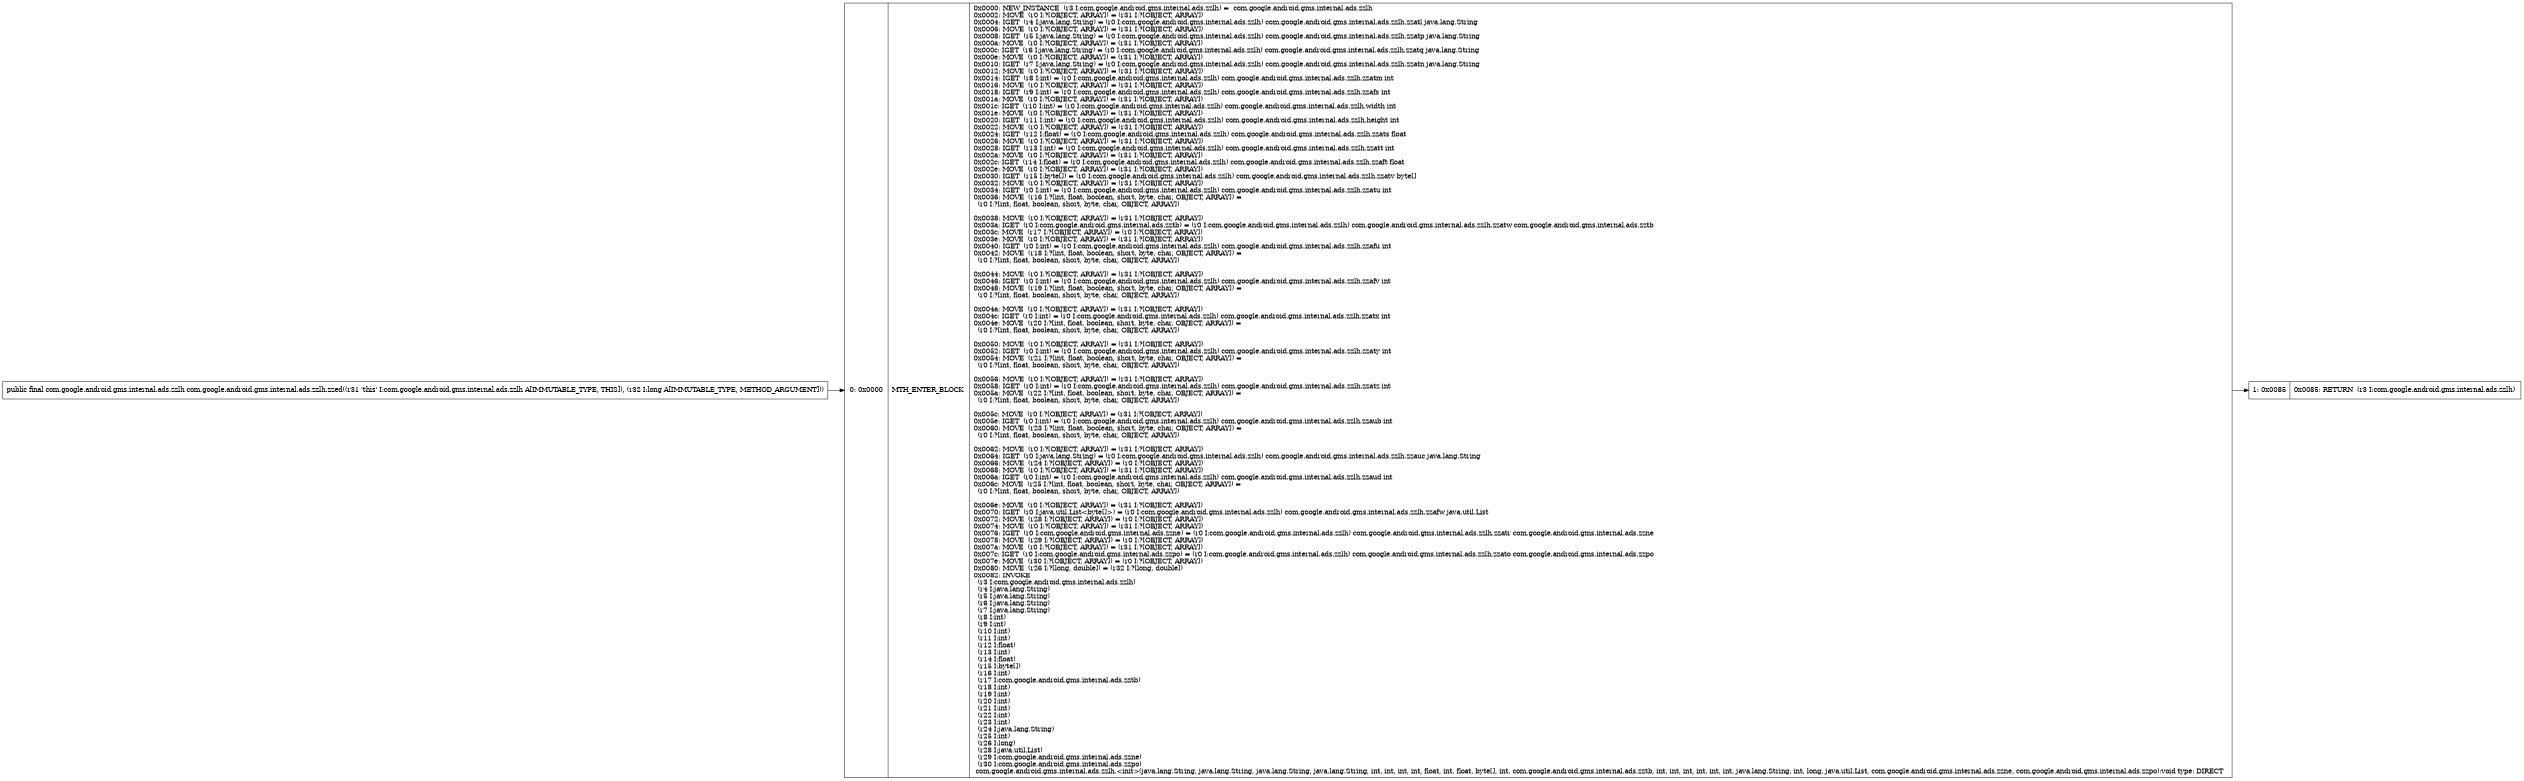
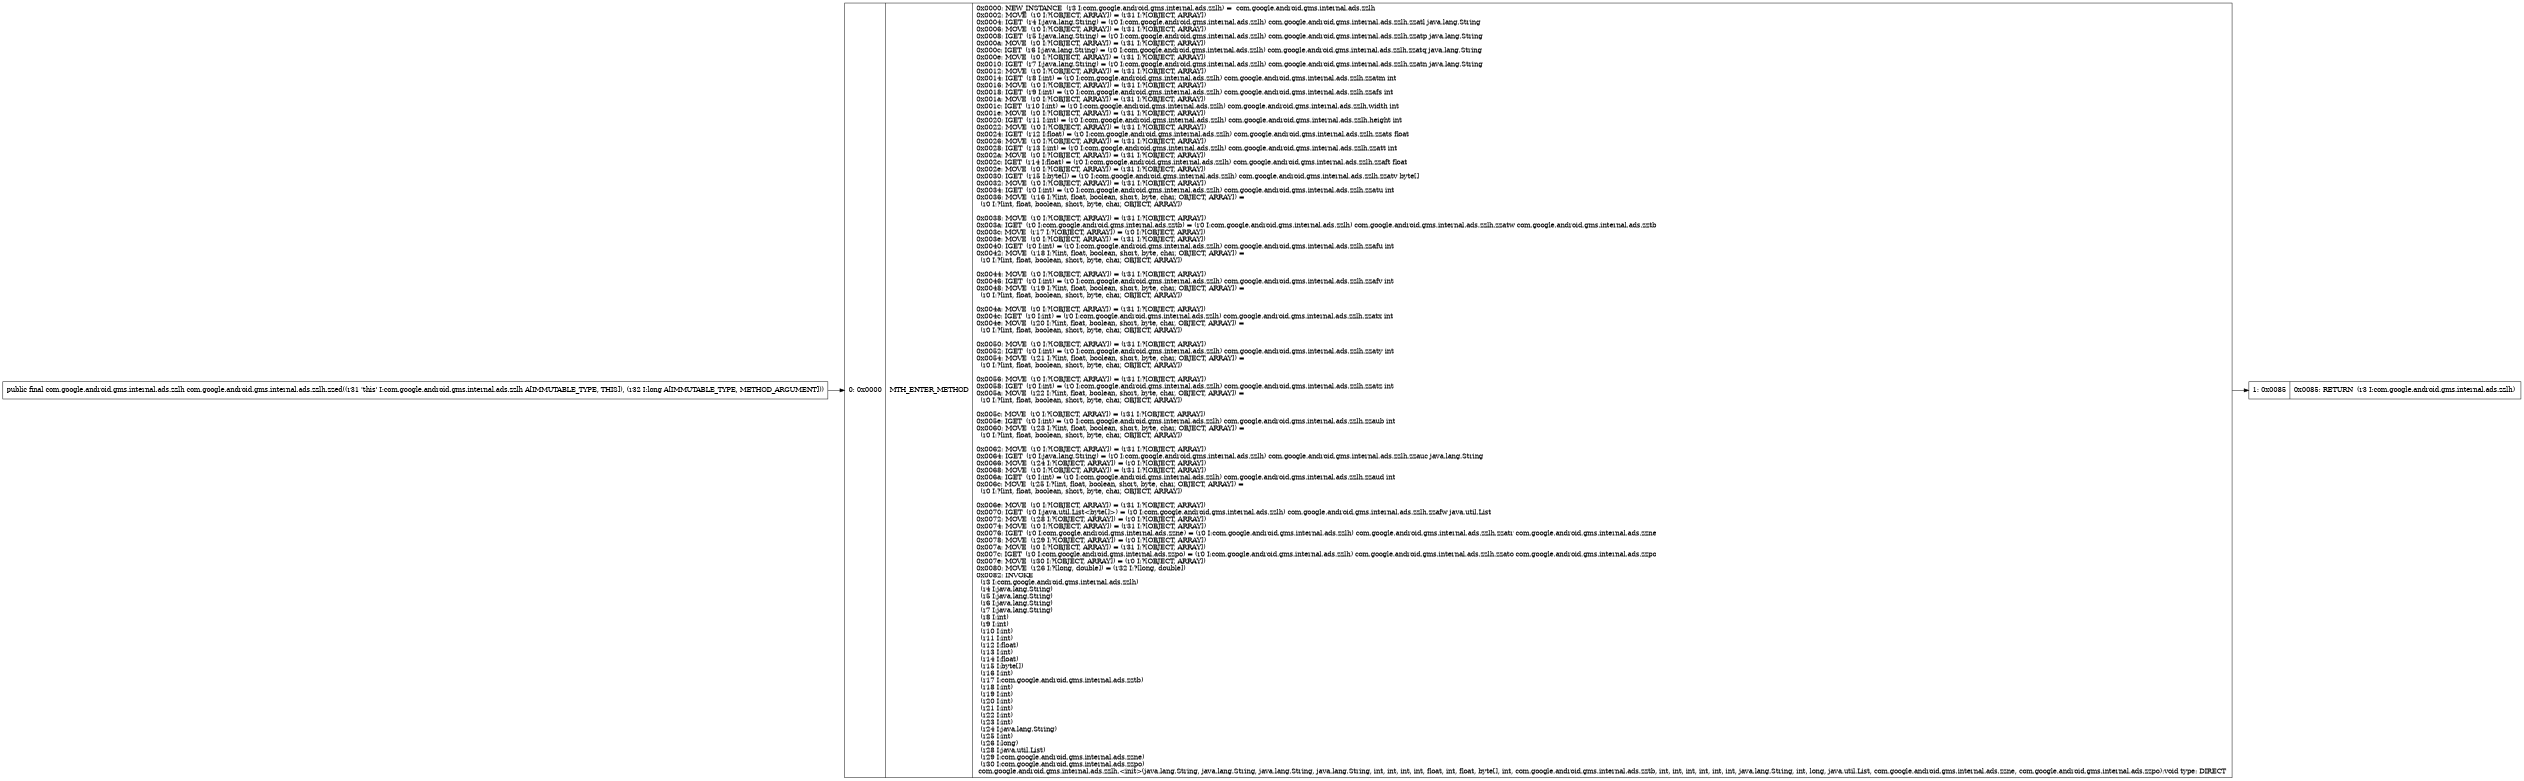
node "0: 0x0000": text "MTH_ENTER_BLOCK" -> "MTH_ENTER_METHOD"
